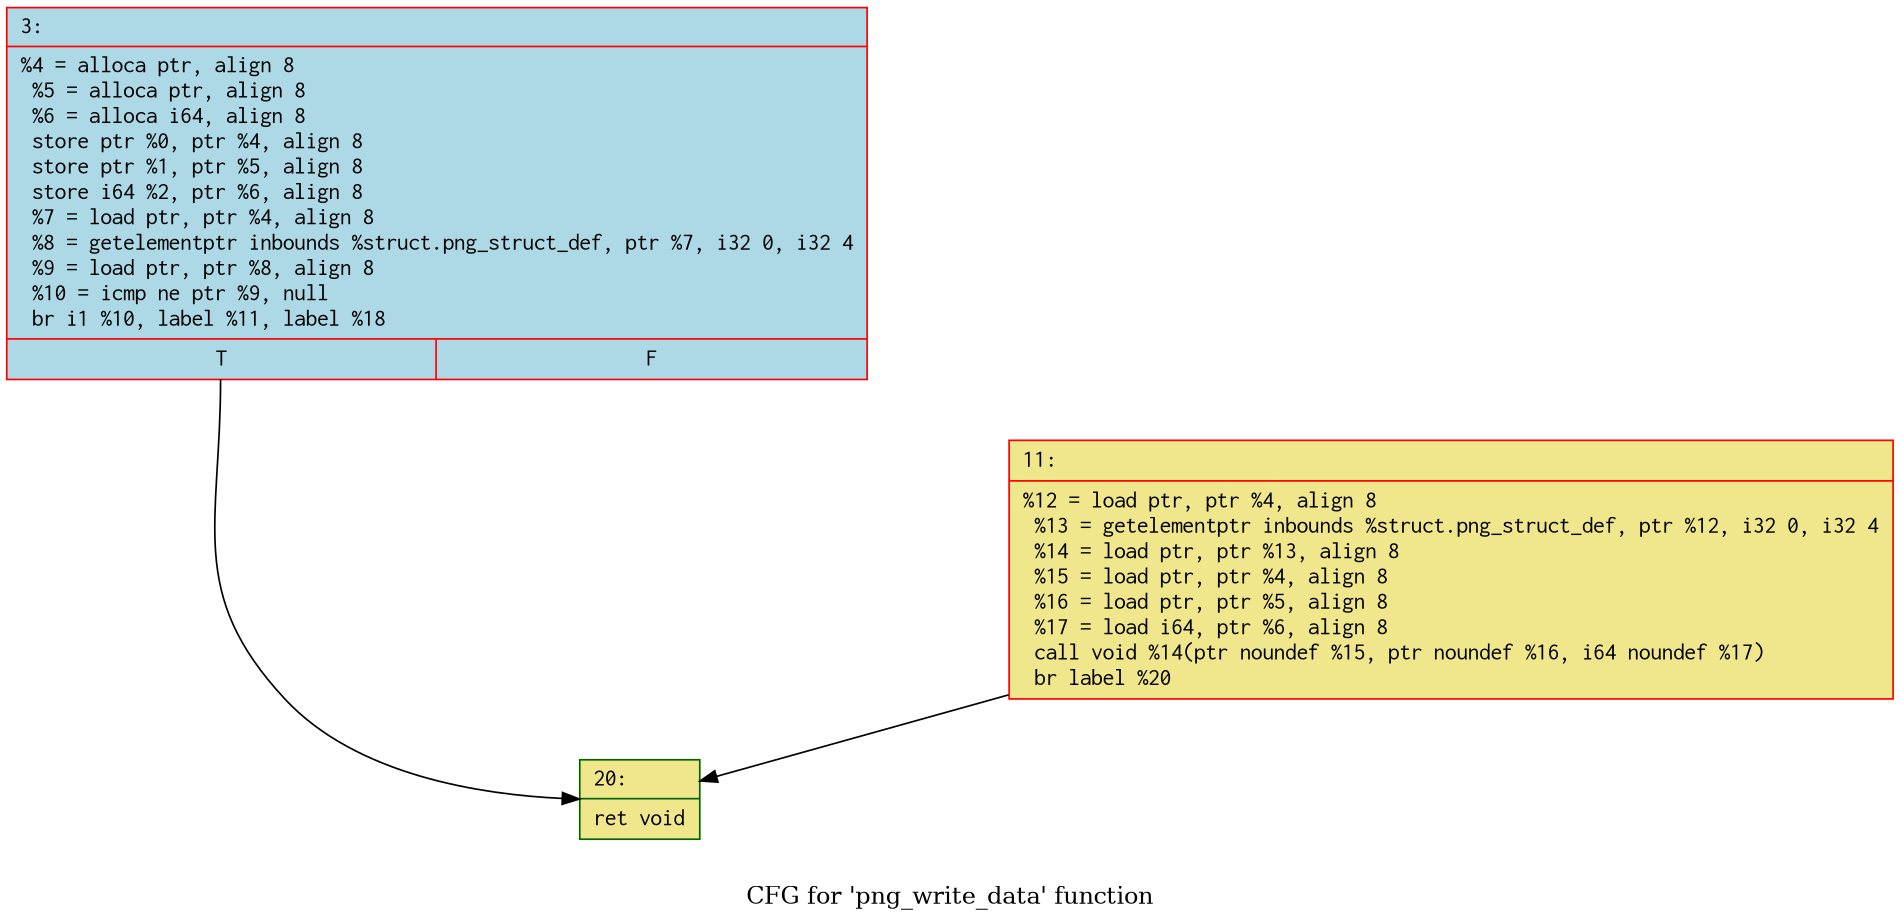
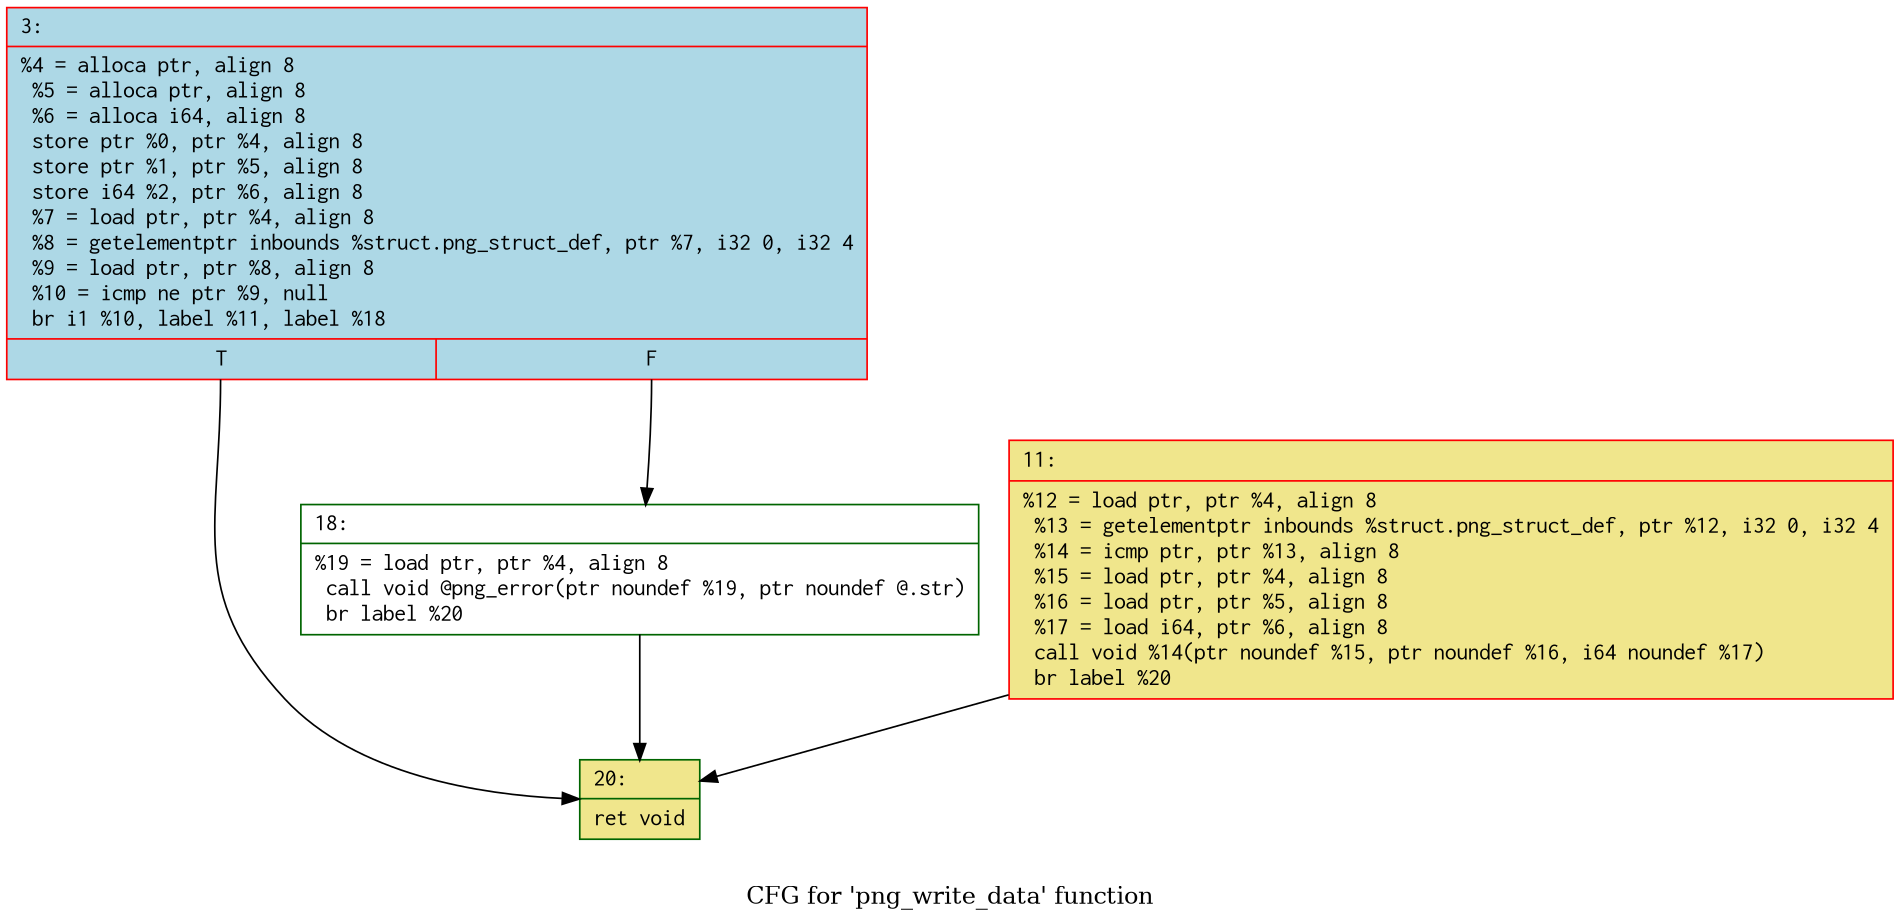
node "11:": text "%14 = load ptr, ptr %13, align 8" -> "%14 = icmp ptr, ptr %13, align 8"
node "18:": added
